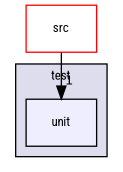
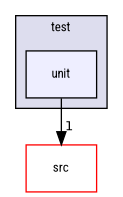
edge "src" -> "unit": reversed
